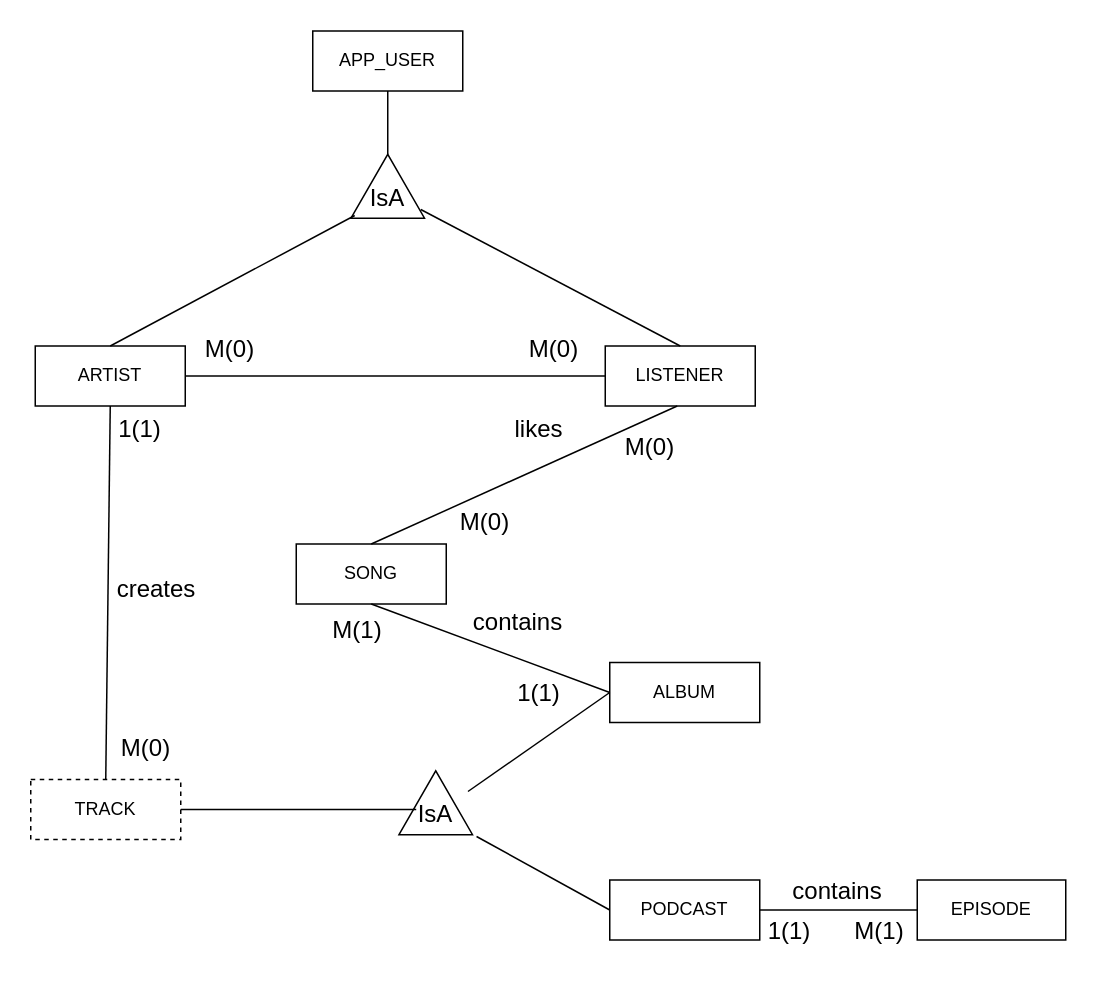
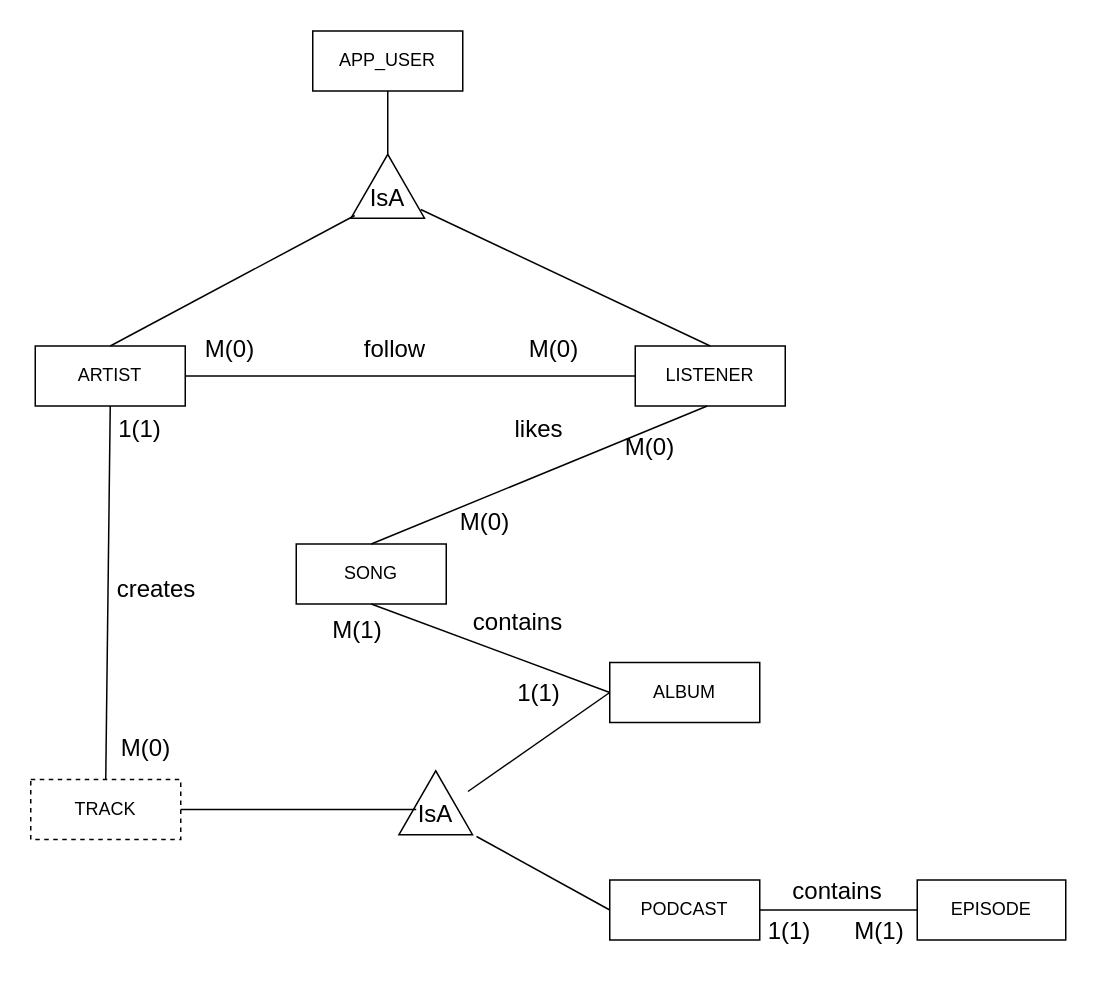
node "follow": added
node "LISTENER": moved (680, 376) -> (710, 376)
